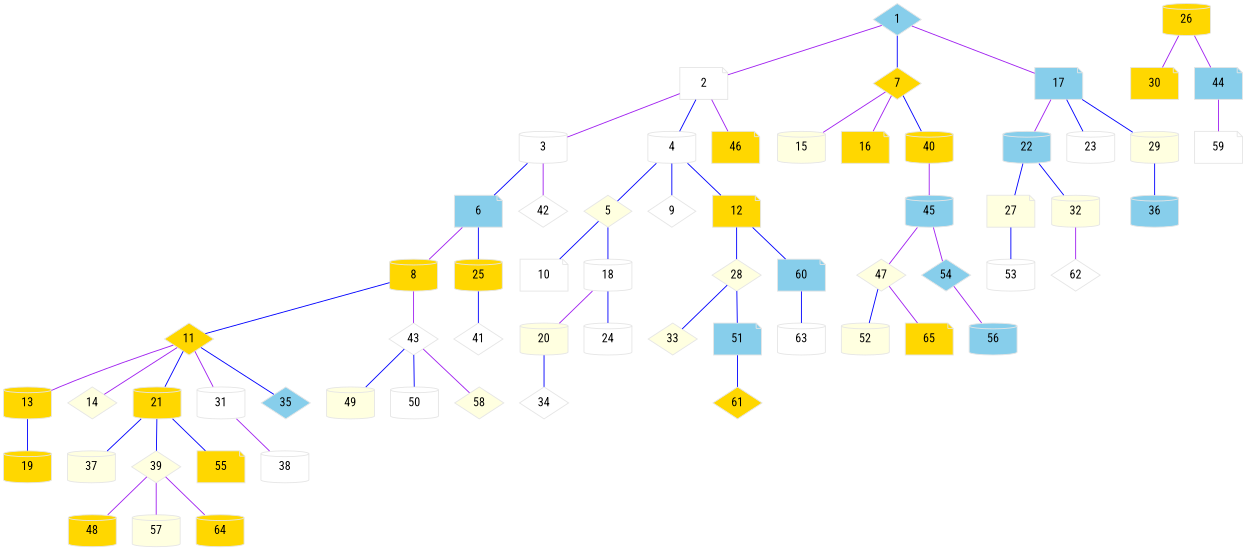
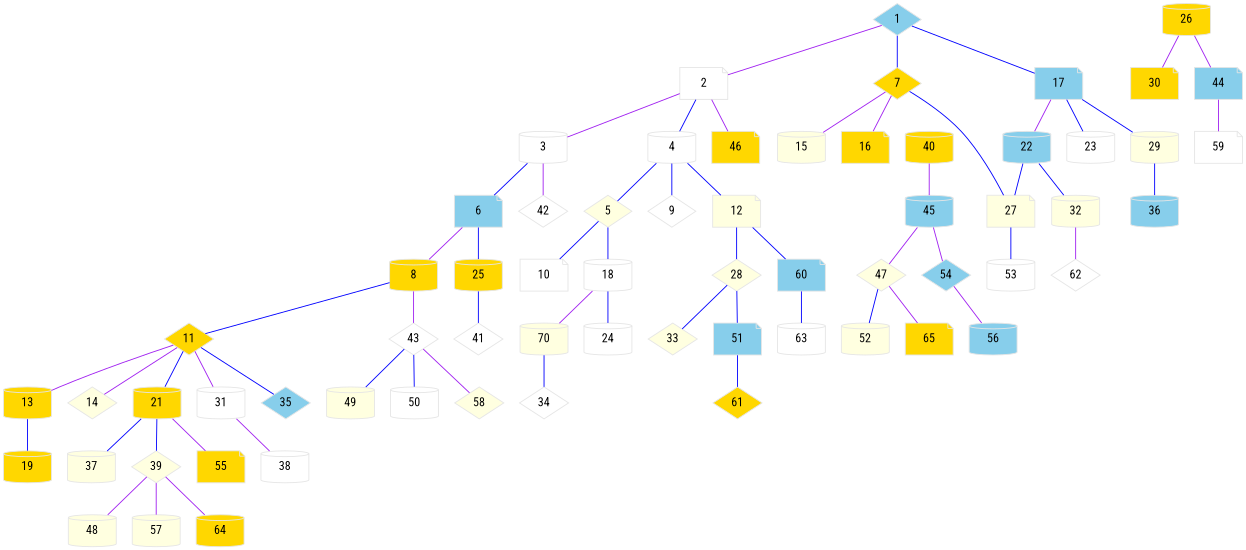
edge "1" -- "17": color purple -> blue
edge "7" -- "40": now "7" -- "27"
node "12": fillcolor gold -> lightyellow
node "20": label "20" -> "70"
edge "21" -- "55": color blue -> purple
node "48": fillcolor gold -> lightyellow
